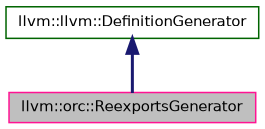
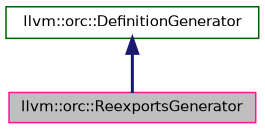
node "llvm::llvm::DefinitionGenerator": label "llvm::llvm::DefinitionGenerator" -> "llvm::orc::DefinitionGenerator"
